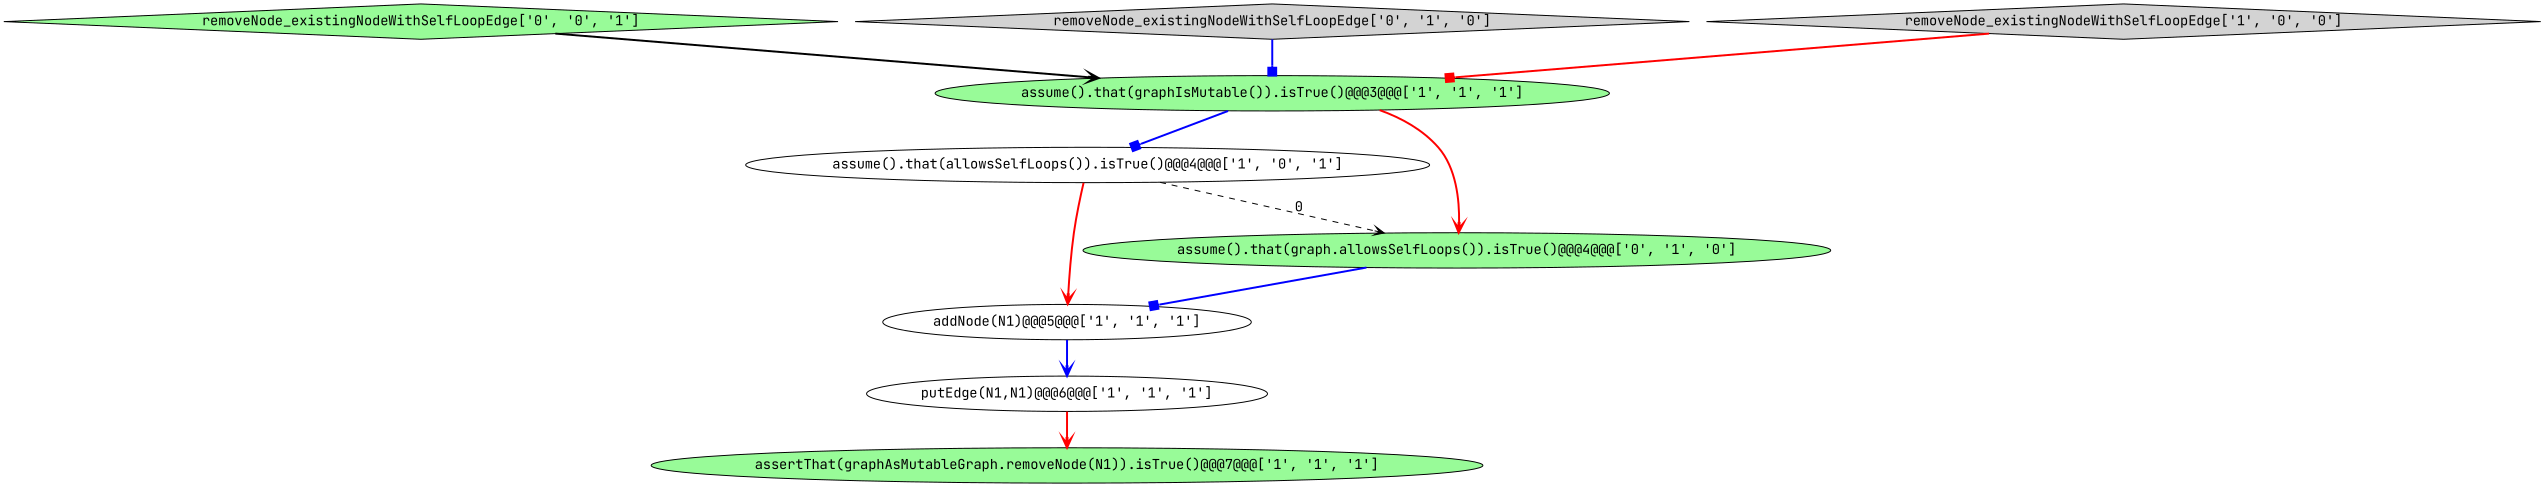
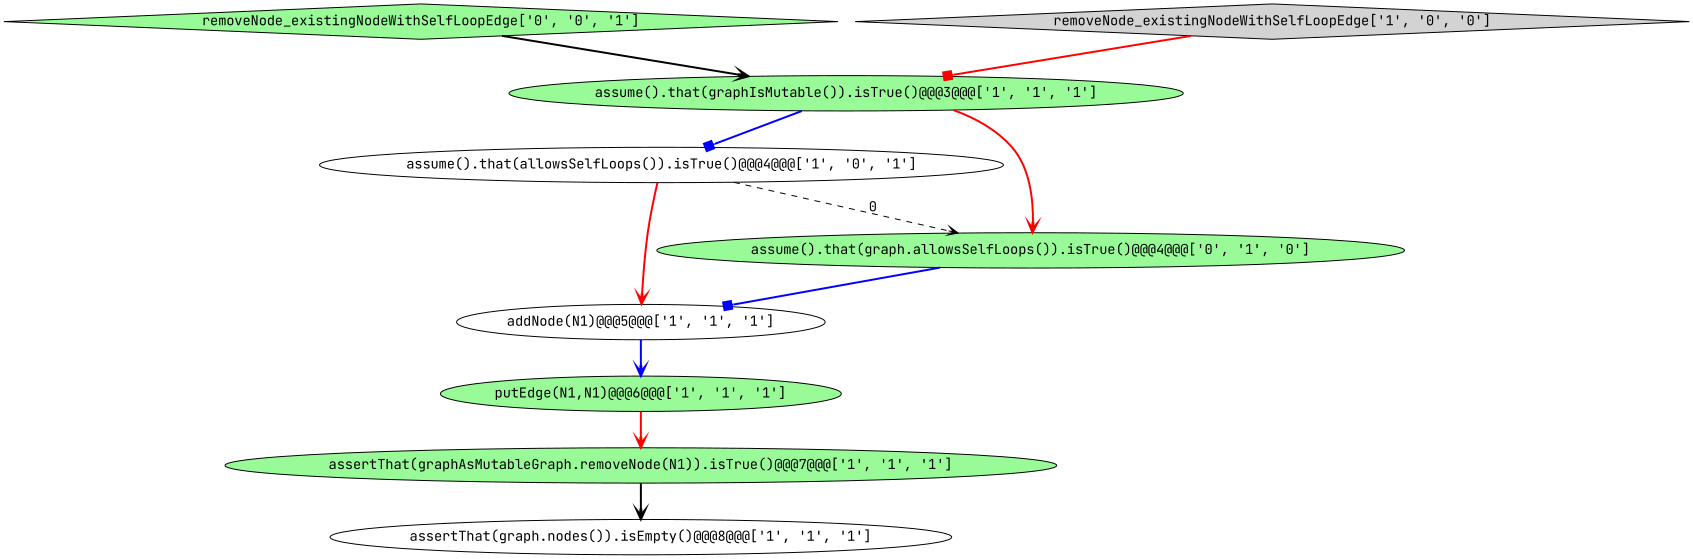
node "removeNode_existingNodeWithSelfLoopEdge['0', '1', '0']": removed
node "putEdge(N1,N1)@@@6@@@['1', '1', '1']": fillcolor white -> palegreen
node "assertThat(graph.nodes()).isEmpty()@@@8@@@['1', '1', '1']": added
